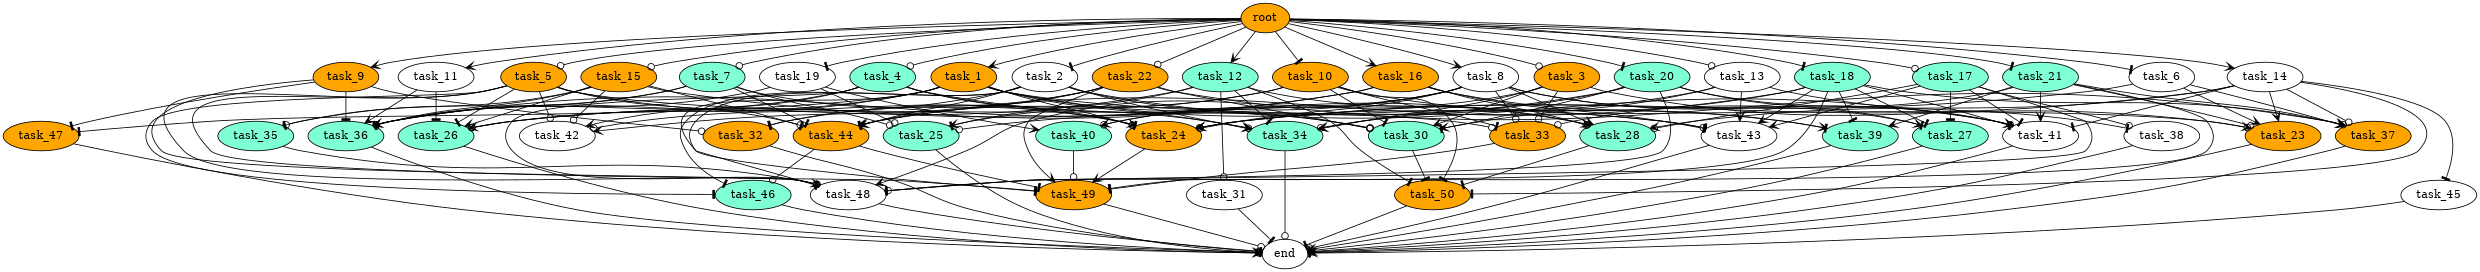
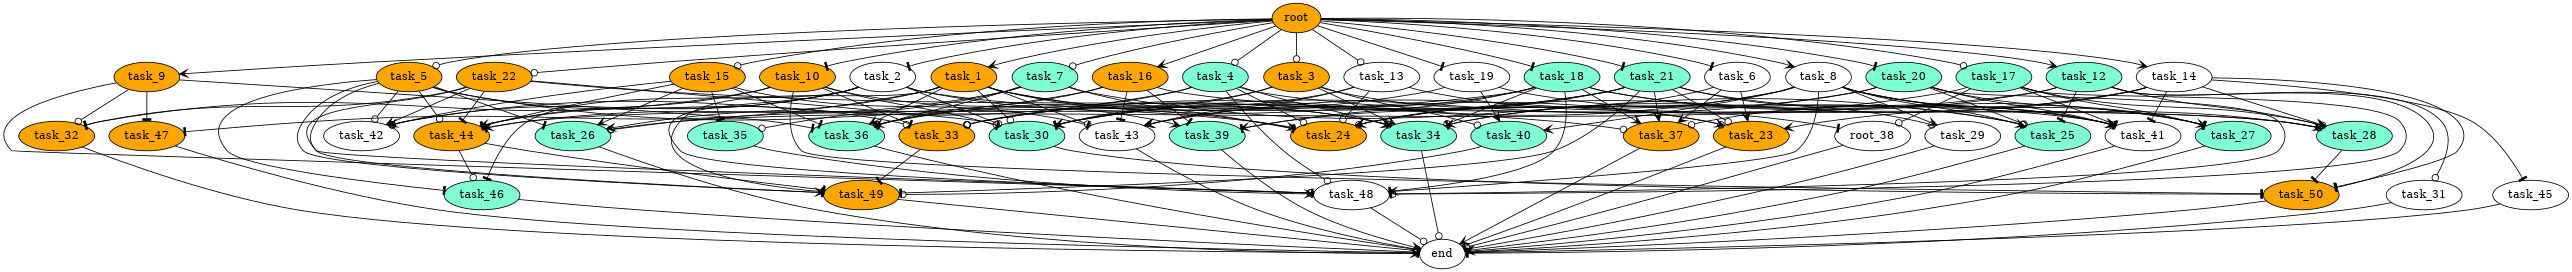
node "task_11": removed
edge "task_21" -> "task_30": added
node "task_29": added
node "task_38": label "task_38" -> "root_38"
edge "task_24" -> "task_49": removed
